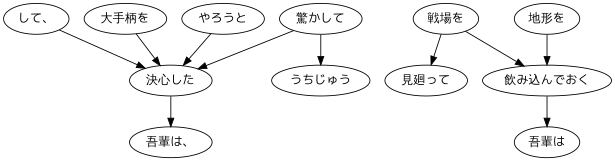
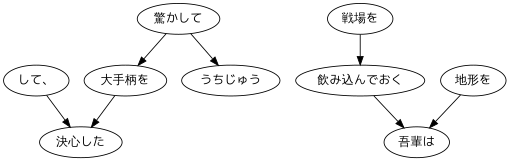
node "やろうと": removed
edge "地形を" -> "飲み込んでおく": now "地形を" -> "吾輩は"
edge "驚かして" -> "決心した": now "驚かして" -> "大手柄を"
node "見廻って": removed
node "吾輩は、": removed
